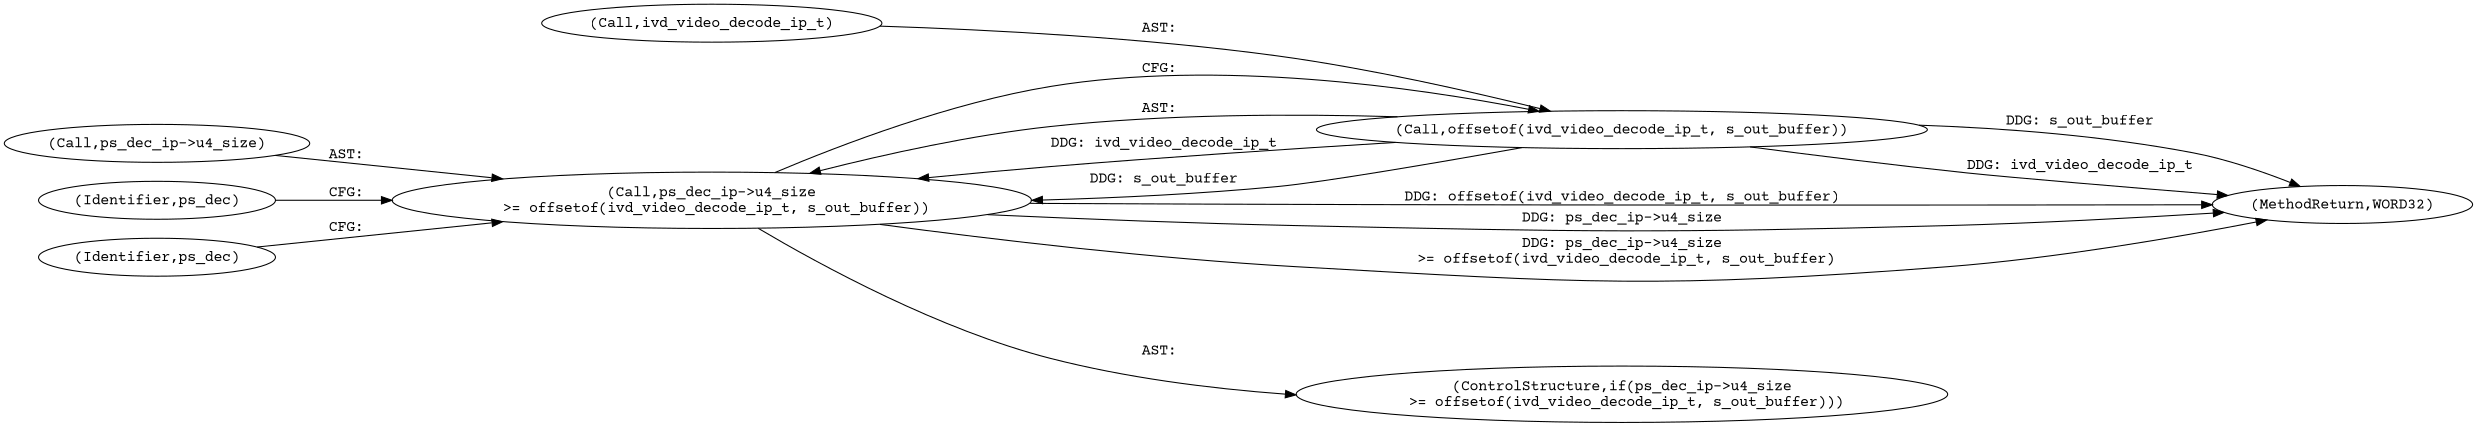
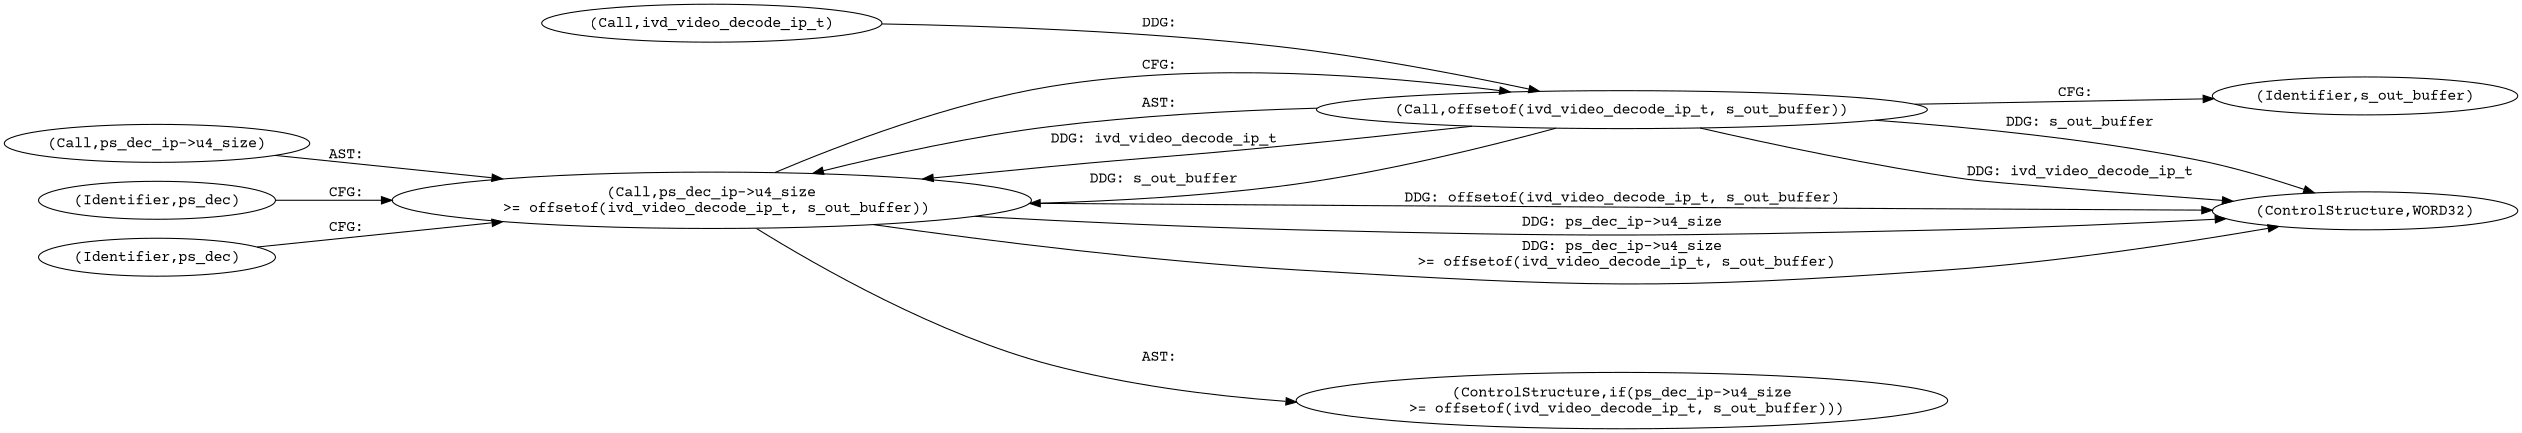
edge "(Call,ivd_video_decode_ip_t)" -> "(Call,offsetof(ivd_video_decode_ip_t, s_out_buffer))": label "AST: " -> "DDG: "
node "(Identifier,s_out_buffer)": added
node "(MethodReturn,WORD32)": label "(MethodReturn,WORD32)" -> "(ControlStructure,WORD32)"
